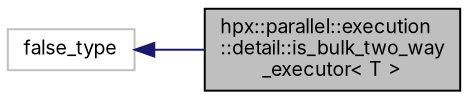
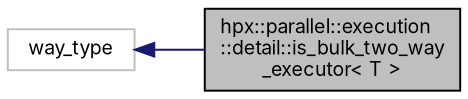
node "false_type": label "false_type" -> "way_type"
